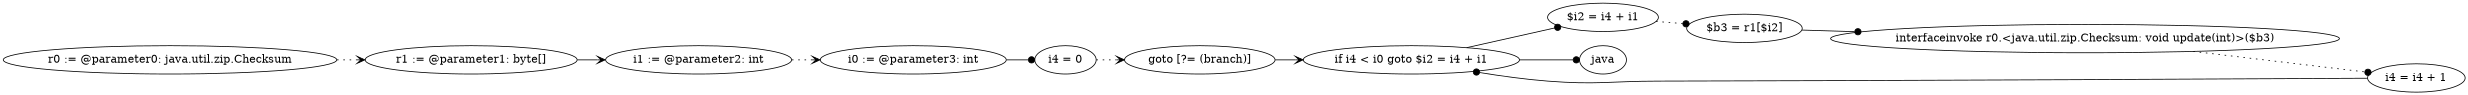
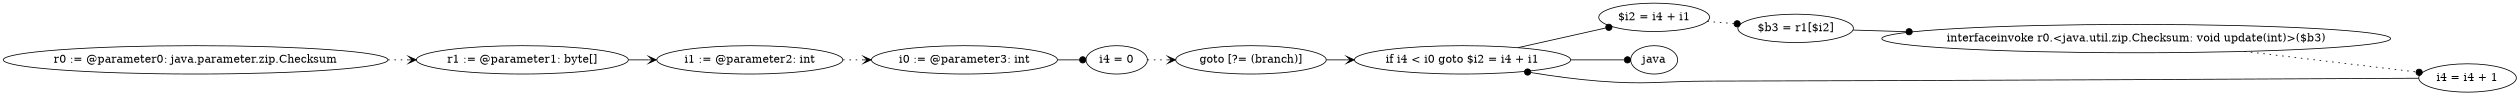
node "r0 := @parameter0: java.util.zip.Checksum": label "r0 := @parameter0: java.util.zip.Checksum" -> "r0 := @parameter0: java.parameter.zip.Checksum"
